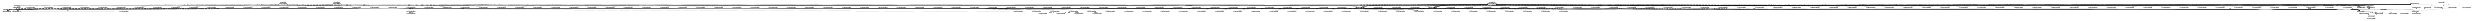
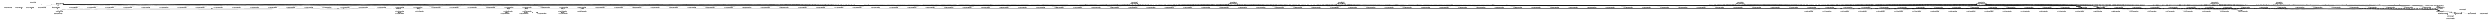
edge "10.1.80.1:37016#ServerID_OuterContainerID" -> "10.1.80.1:37018#ServerID_OuterContainerID": now "1_fwatchdog#ServerID_76c96688d7-4wrfp" -> "10.1.80.1:37018#ServerID_OuterContainerID"
edge "10.1.80.1:49896#ServerID_OuterContainerID" -> "10.1.80.93:51206#ServerID_OuterContainerID": now "1_fwatchdog#ServerID_5f846fd567-g8dn6" -> "10.1.80.93:51206#ServerID_OuterContainerID"
